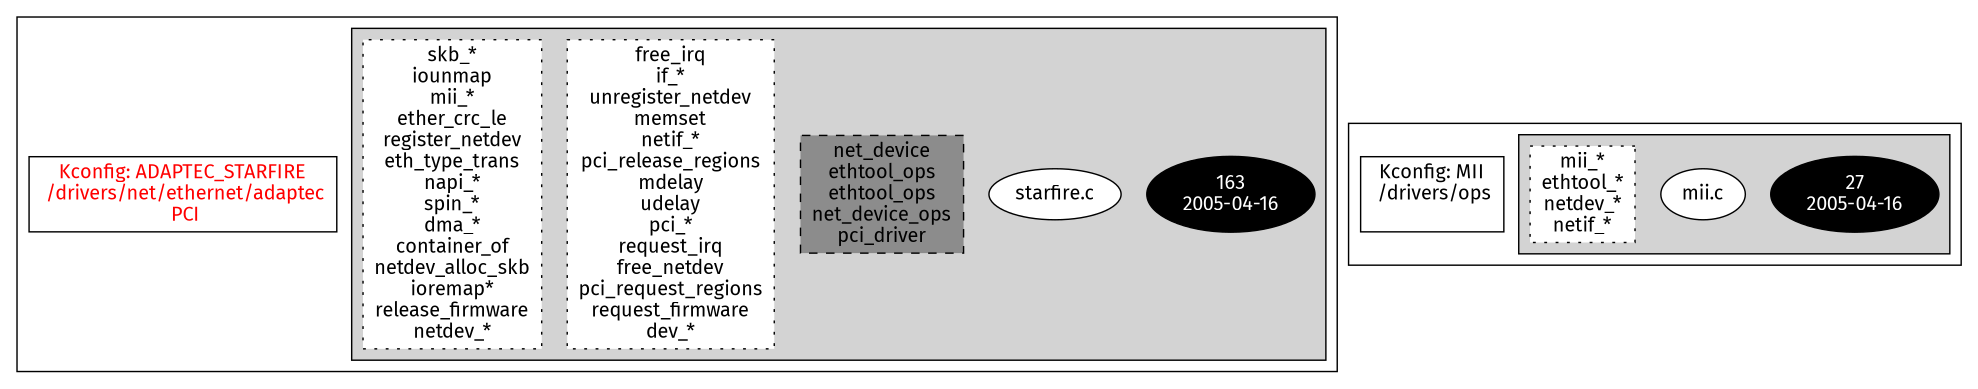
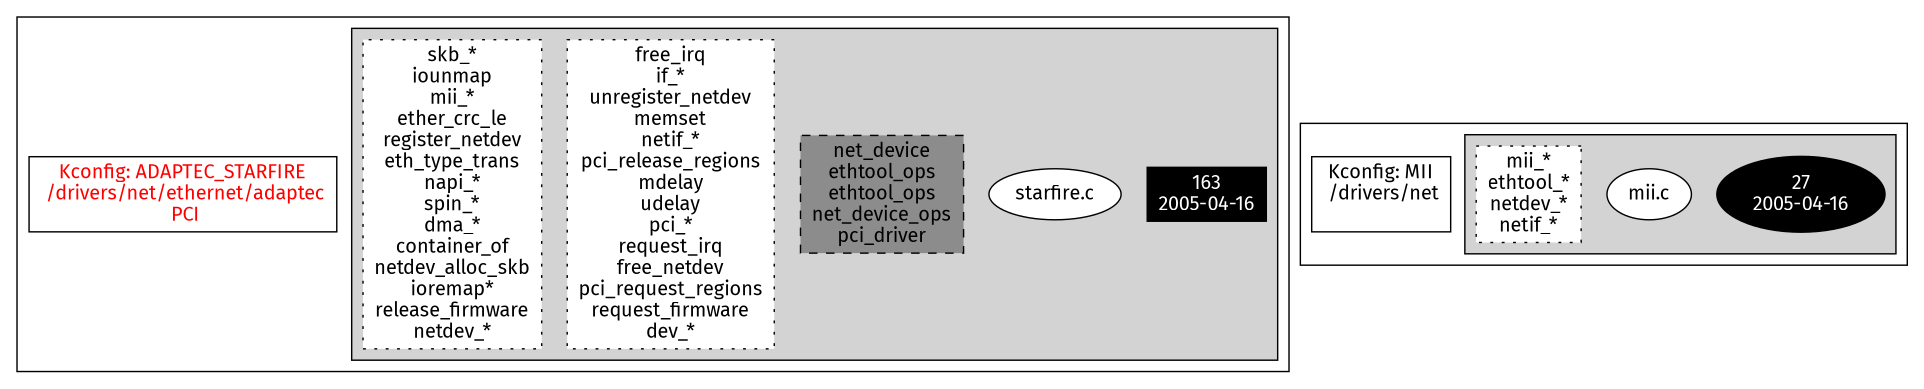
node "163 2005-04-16": shape ellipse -> box
node "Kconfig: MII /drivers/ops": label "Kconfig: MII /drivers/ops" -> "Kconfig: MII /drivers/net"
